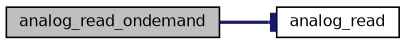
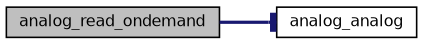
node "analog_read": label "analog_read" -> "analog_analog"
